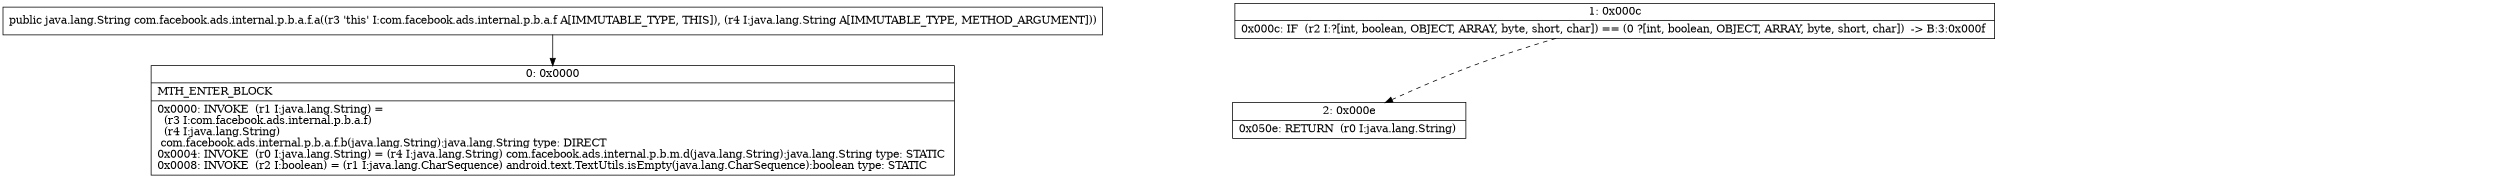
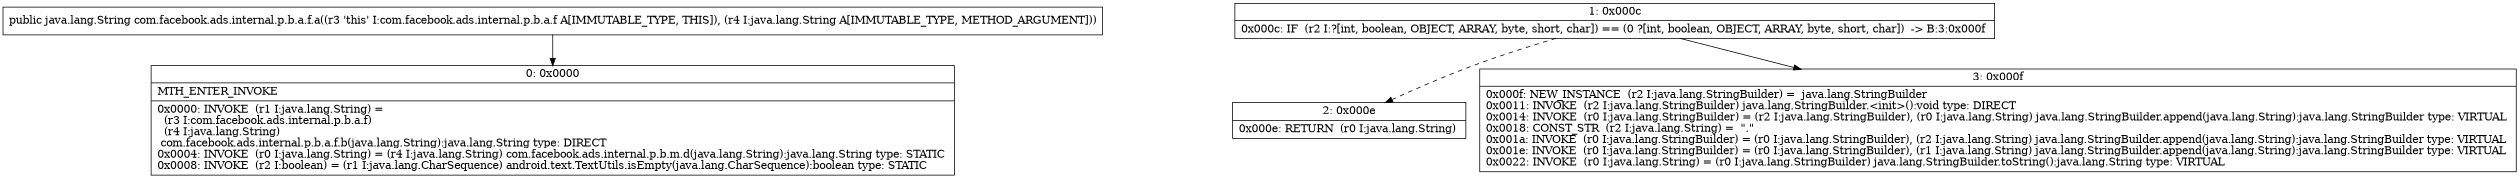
node "0: 0x0000": text "MTH_ENTER_BLOCK" -> "MTH_ENTER_INVOKE"
node "3: 0x000f": added
node "2: 0x000e": text "0x050e: RETURN  (r0 I:java.lang.String)" -> "0x000e: RETURN  (r0 I:java.lang.String)"
